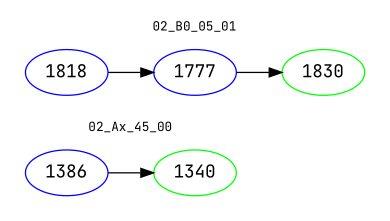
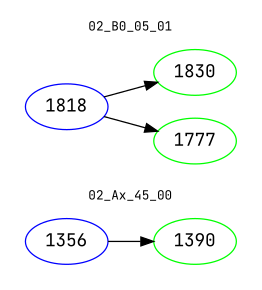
node "1777": color blue -> green
edge "1777" -> "1830": now "1818" -> "1830"
node "1386": label "1386" -> "1356"
node "1340": label "1340" -> "1390"
